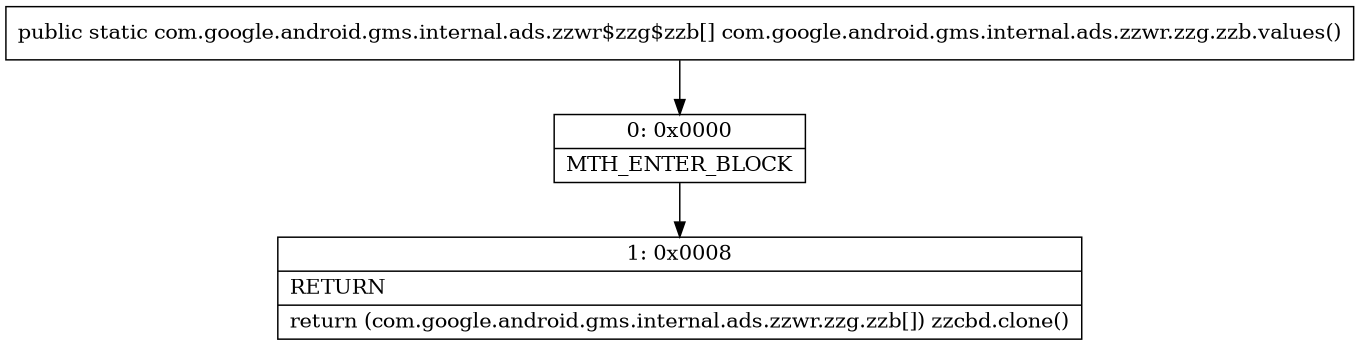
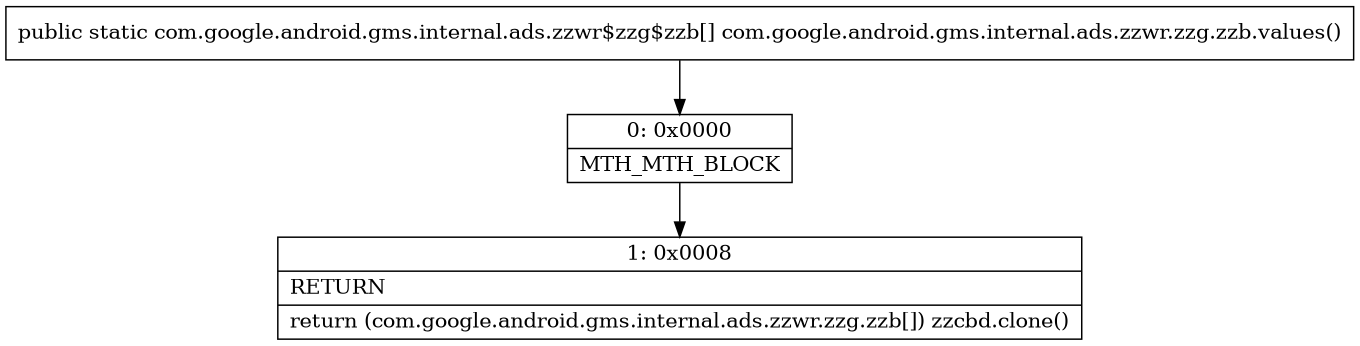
node "0: 0x0000": text "MTH_ENTER_BLOCK" -> "MTH_MTH_BLOCK"
